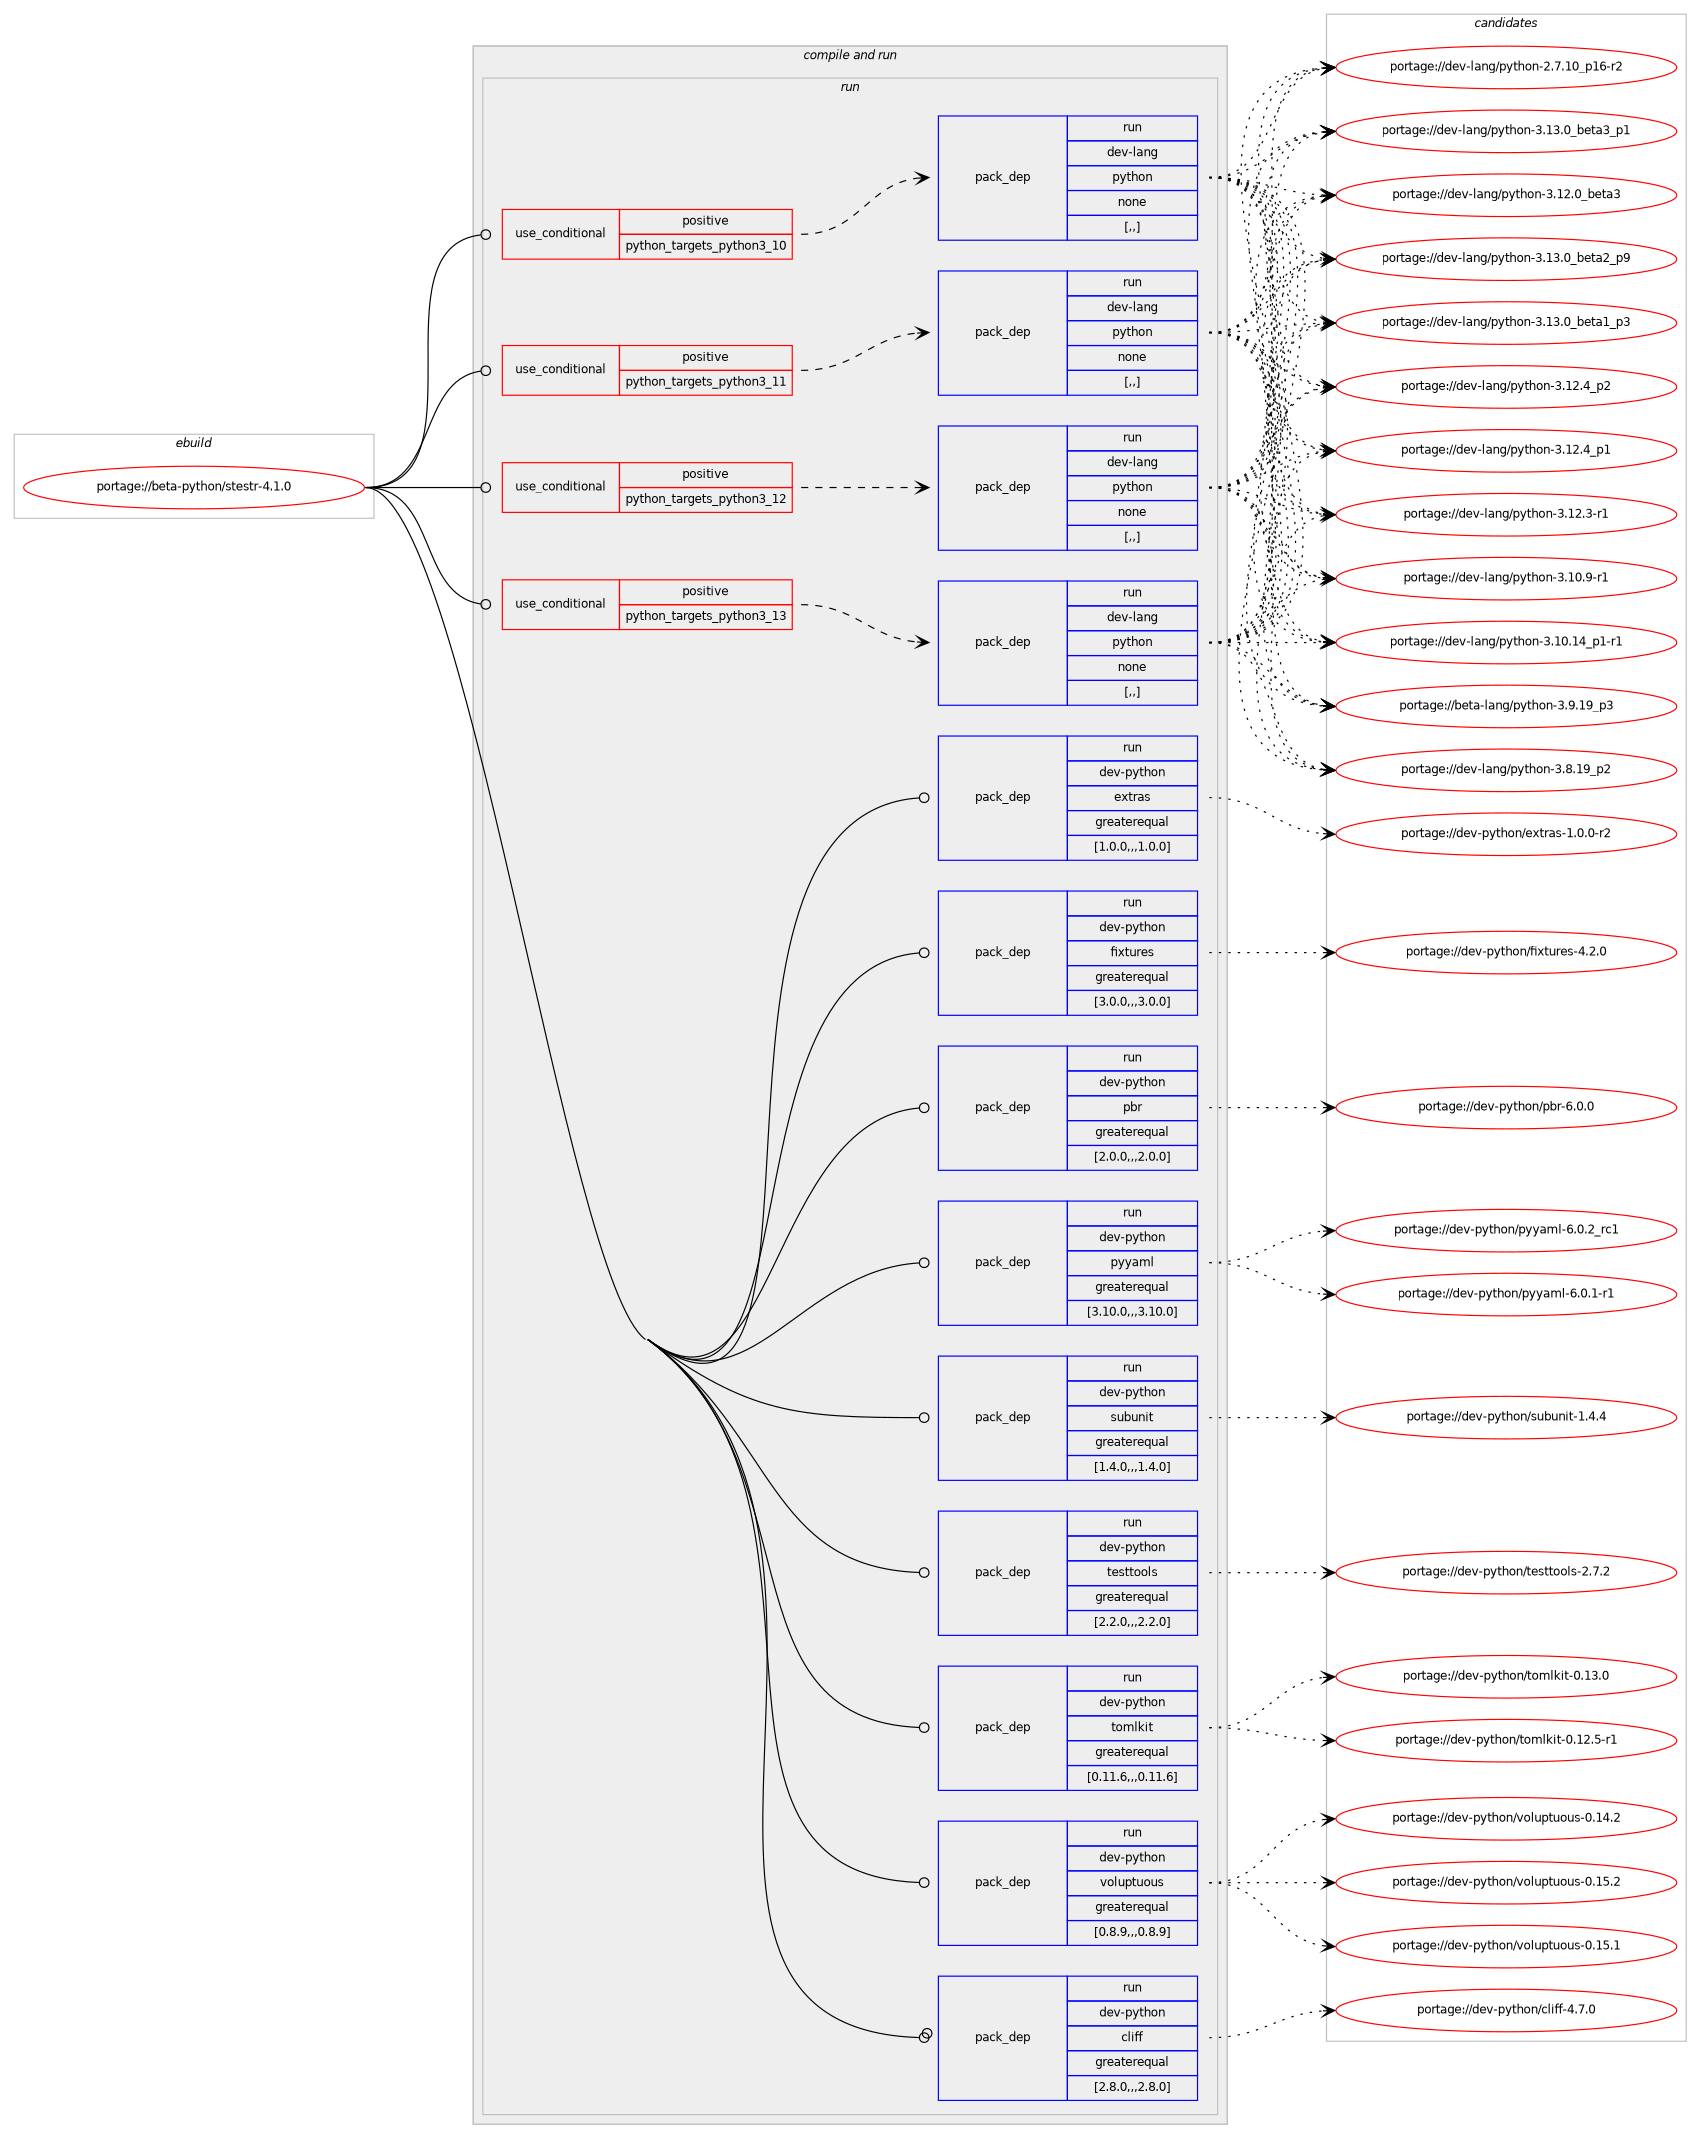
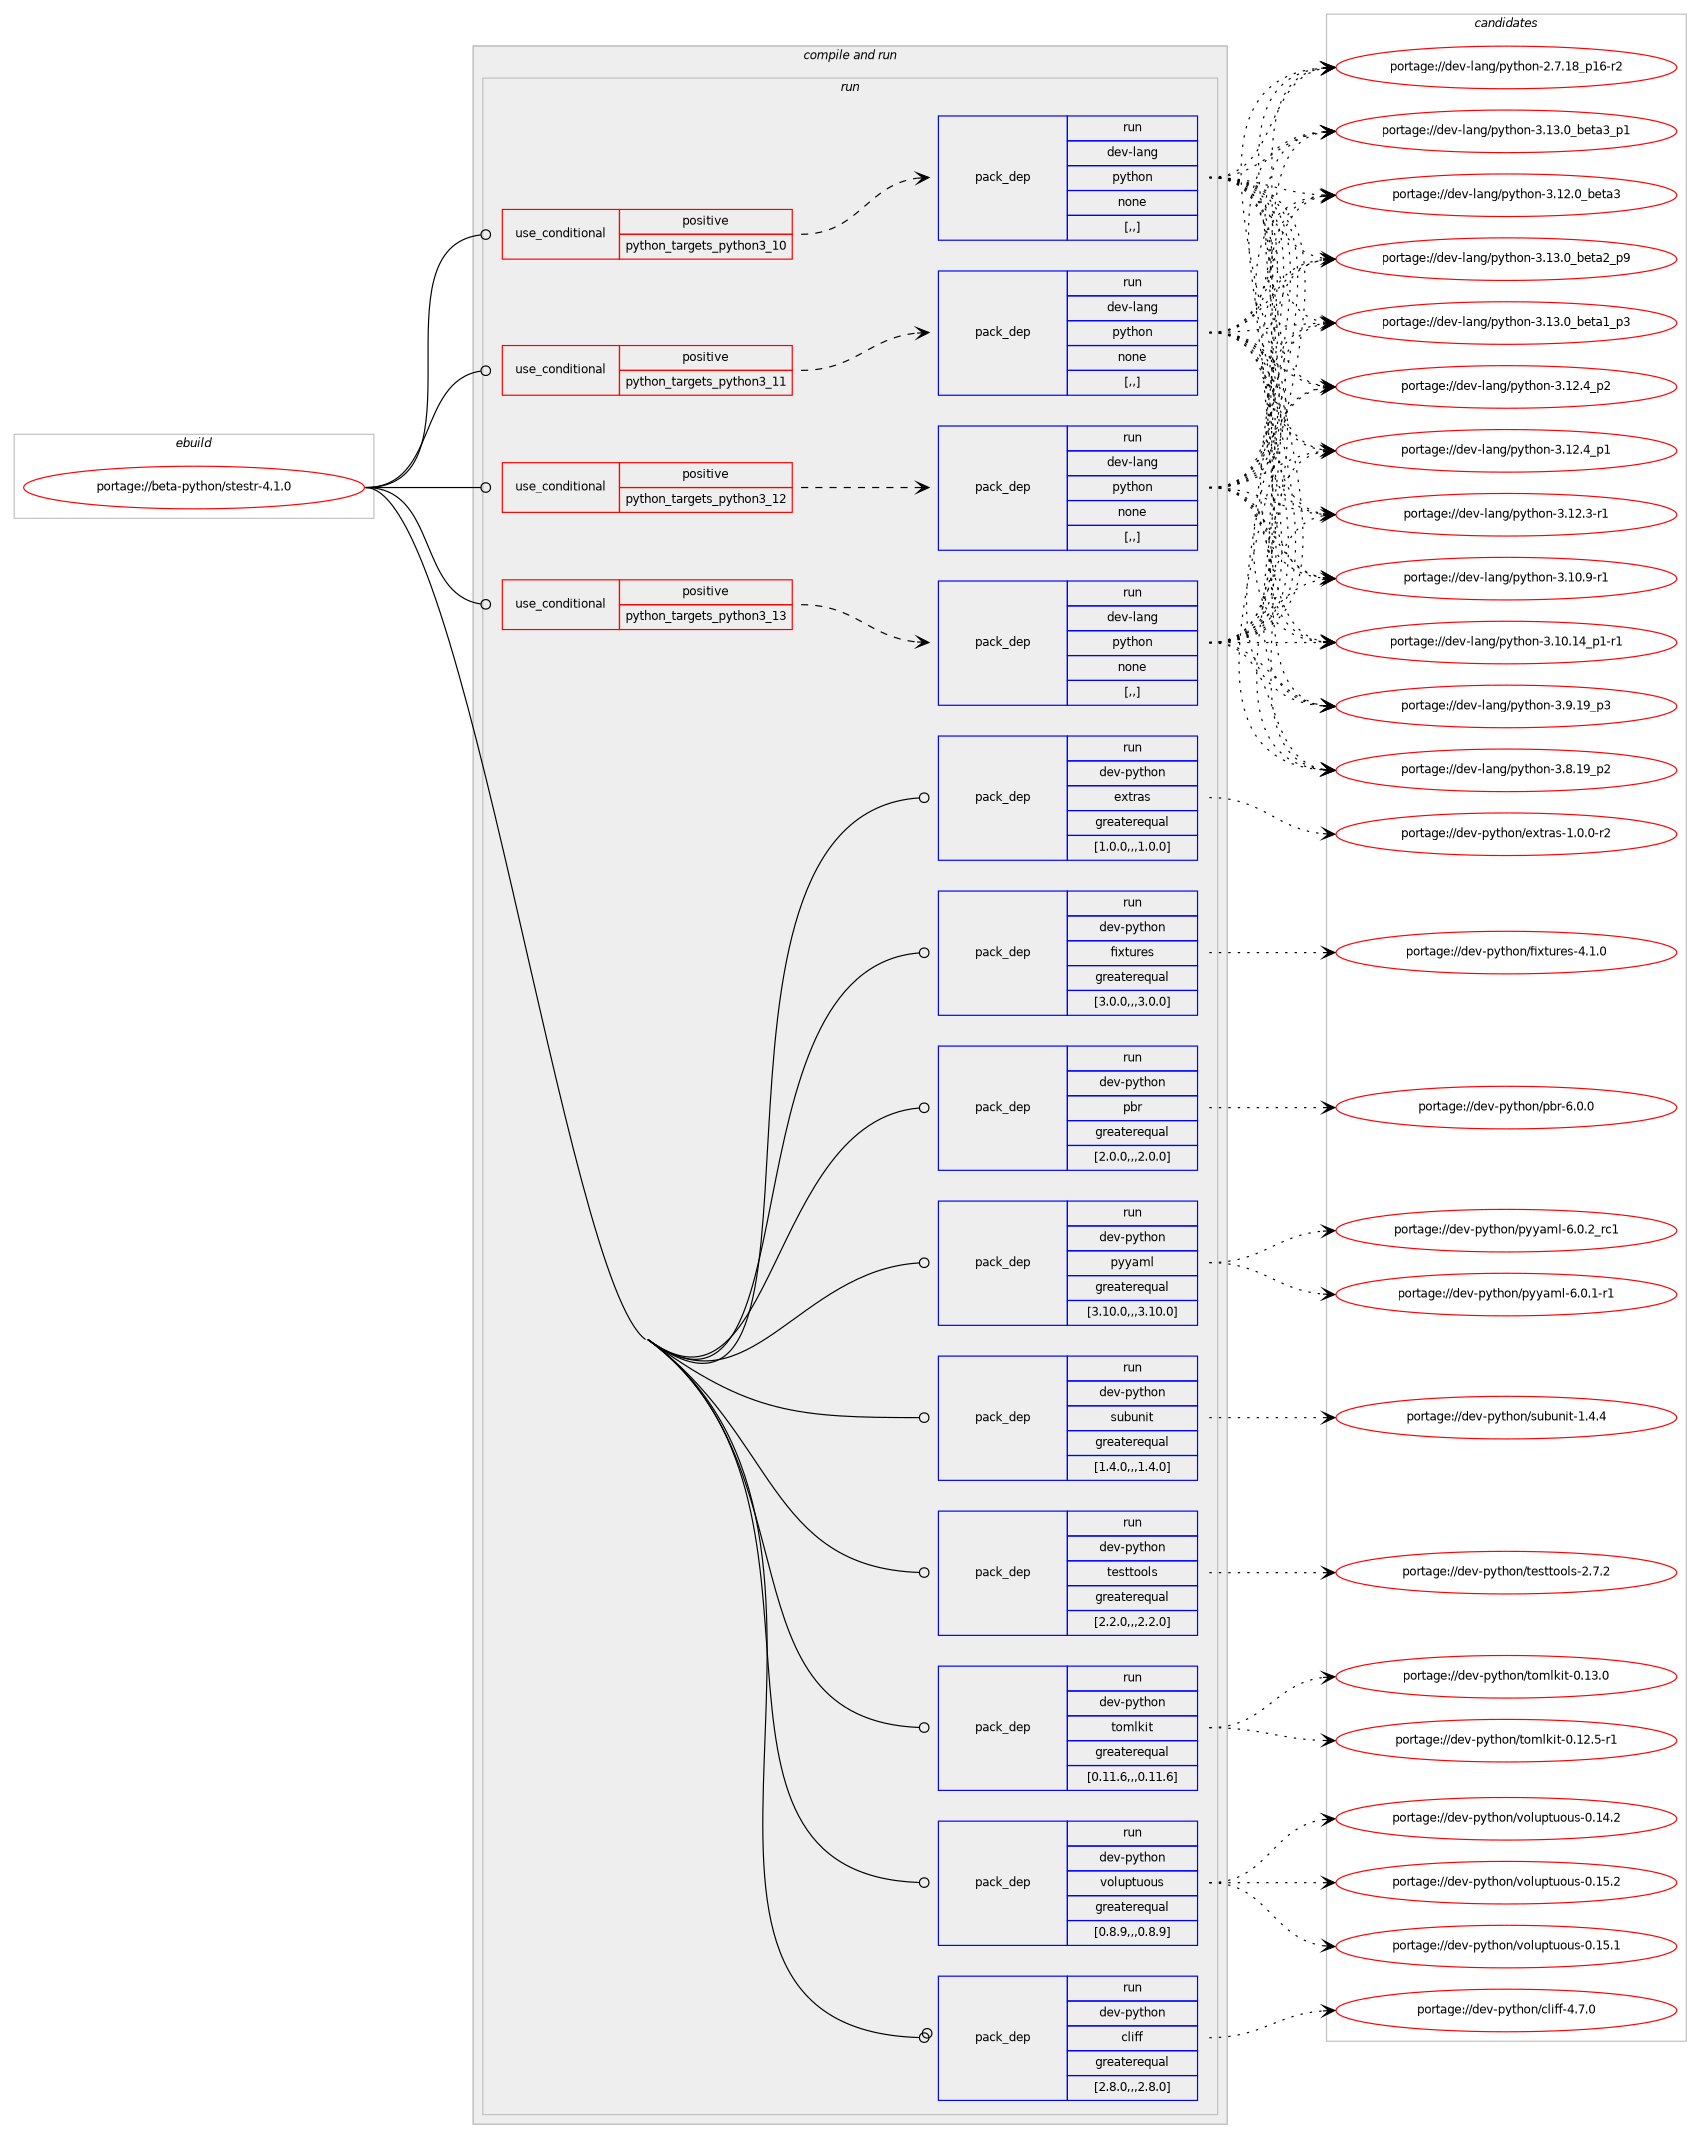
node "portage://dev-lang/python-2.7.10_p16-r2": label "portage://dev-lang/python-2.7.10_p16-r2" -> "portage://dev-lang/python-2.7.18_p16-r2"
node "portage://beta-lang/python-3.9.19_p3": label "portage://beta-lang/python-3.9.19_p3" -> "portage://dev-lang/python-3.9.19_p3"
node "portage://dev-python/fixtures-4.2.0": label "portage://dev-python/fixtures-4.2.0" -> "portage://dev-python/fixtures-4.1.0"
